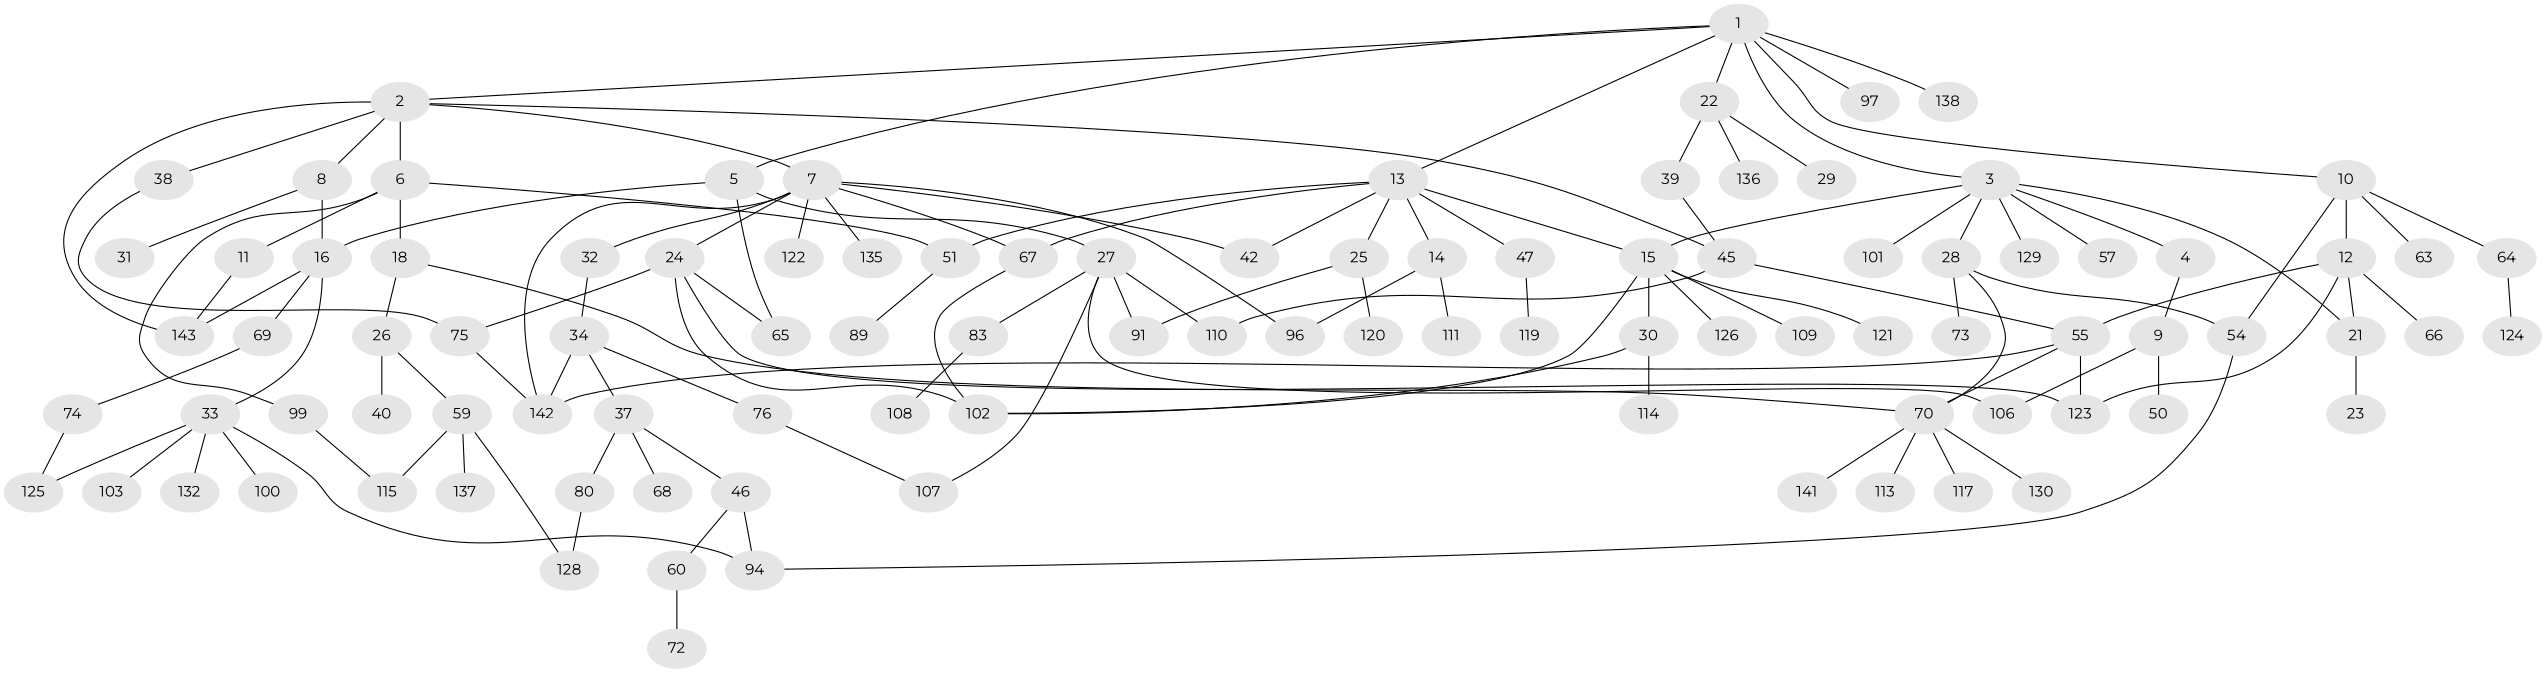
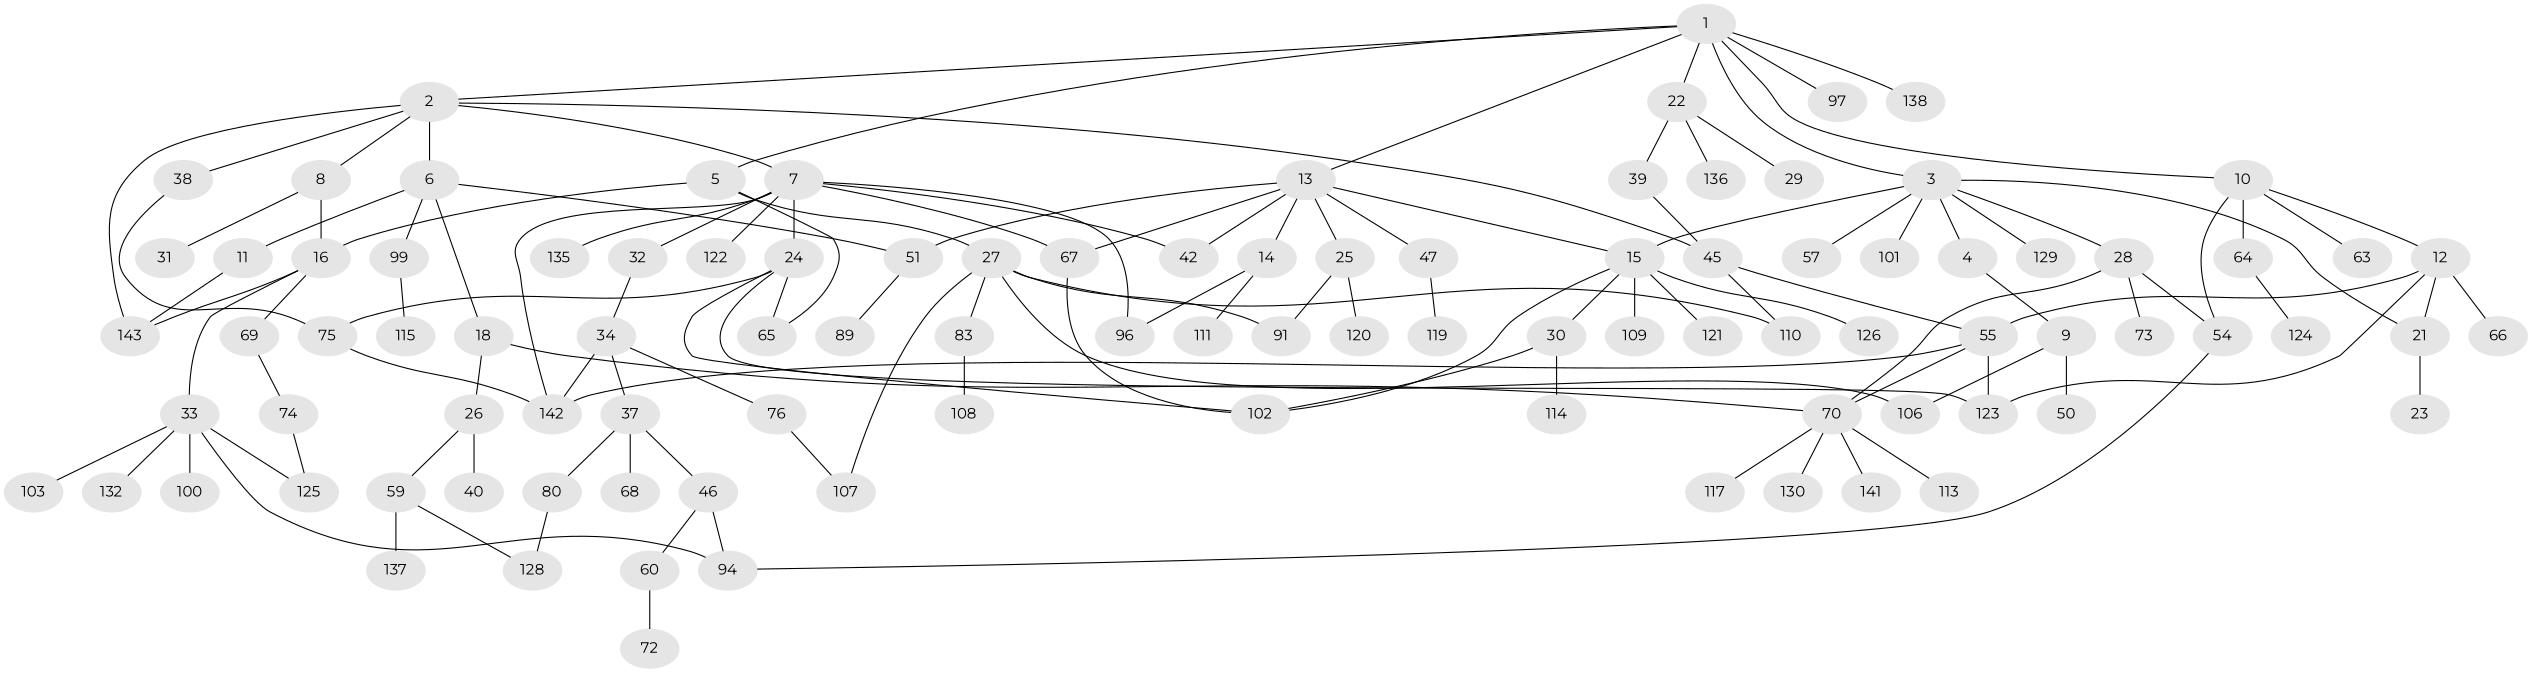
edge "59" -- "115": removed
